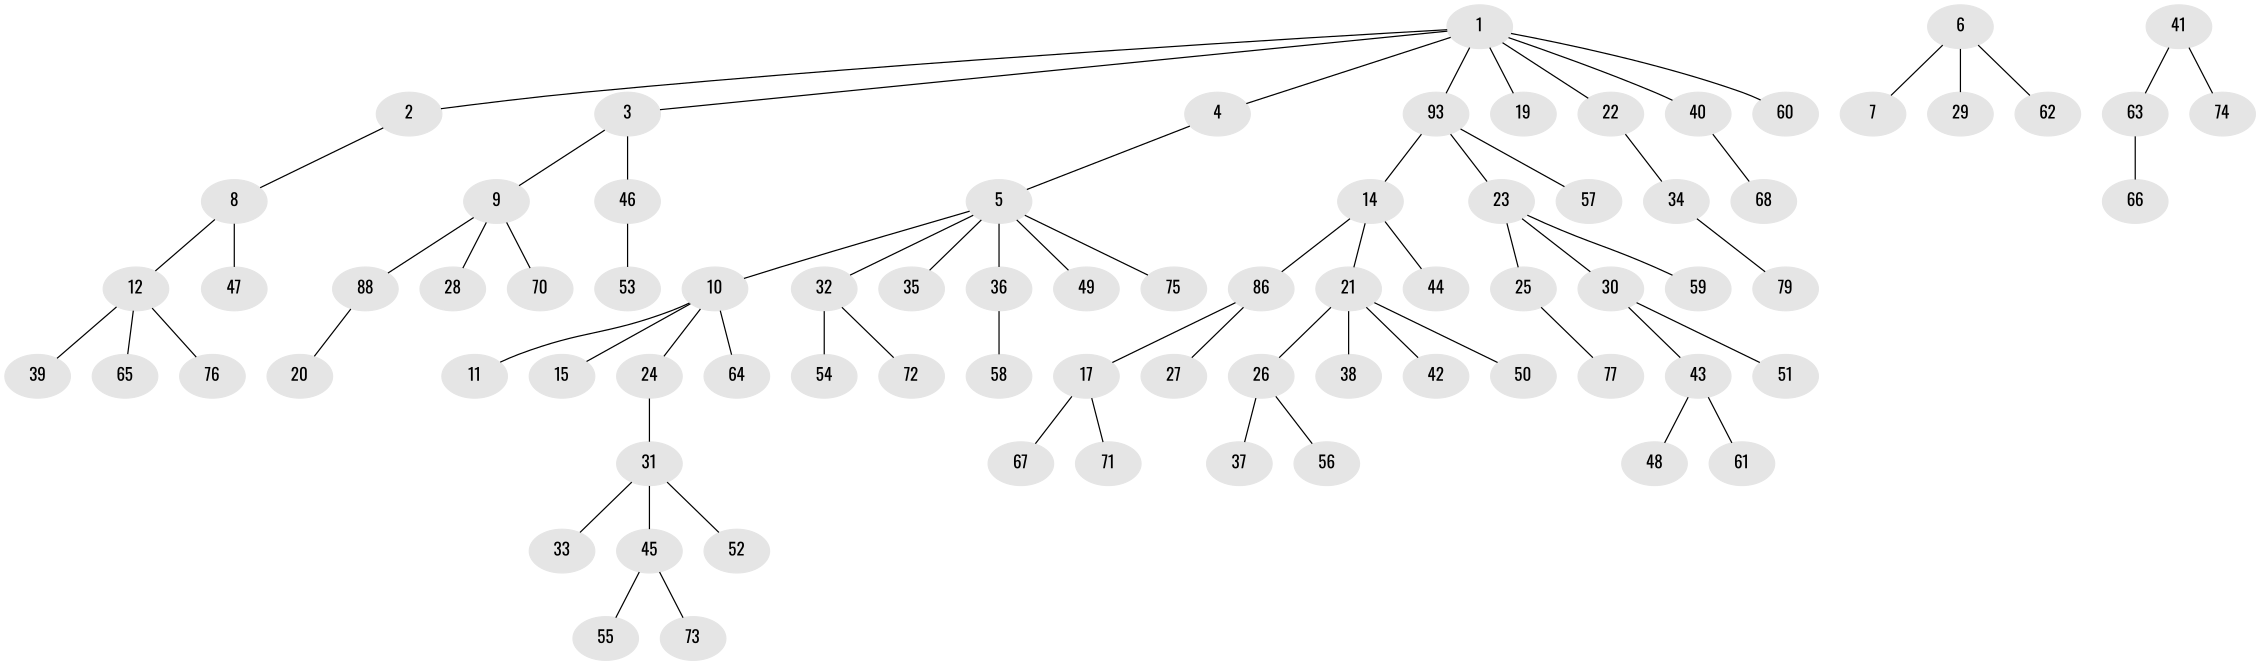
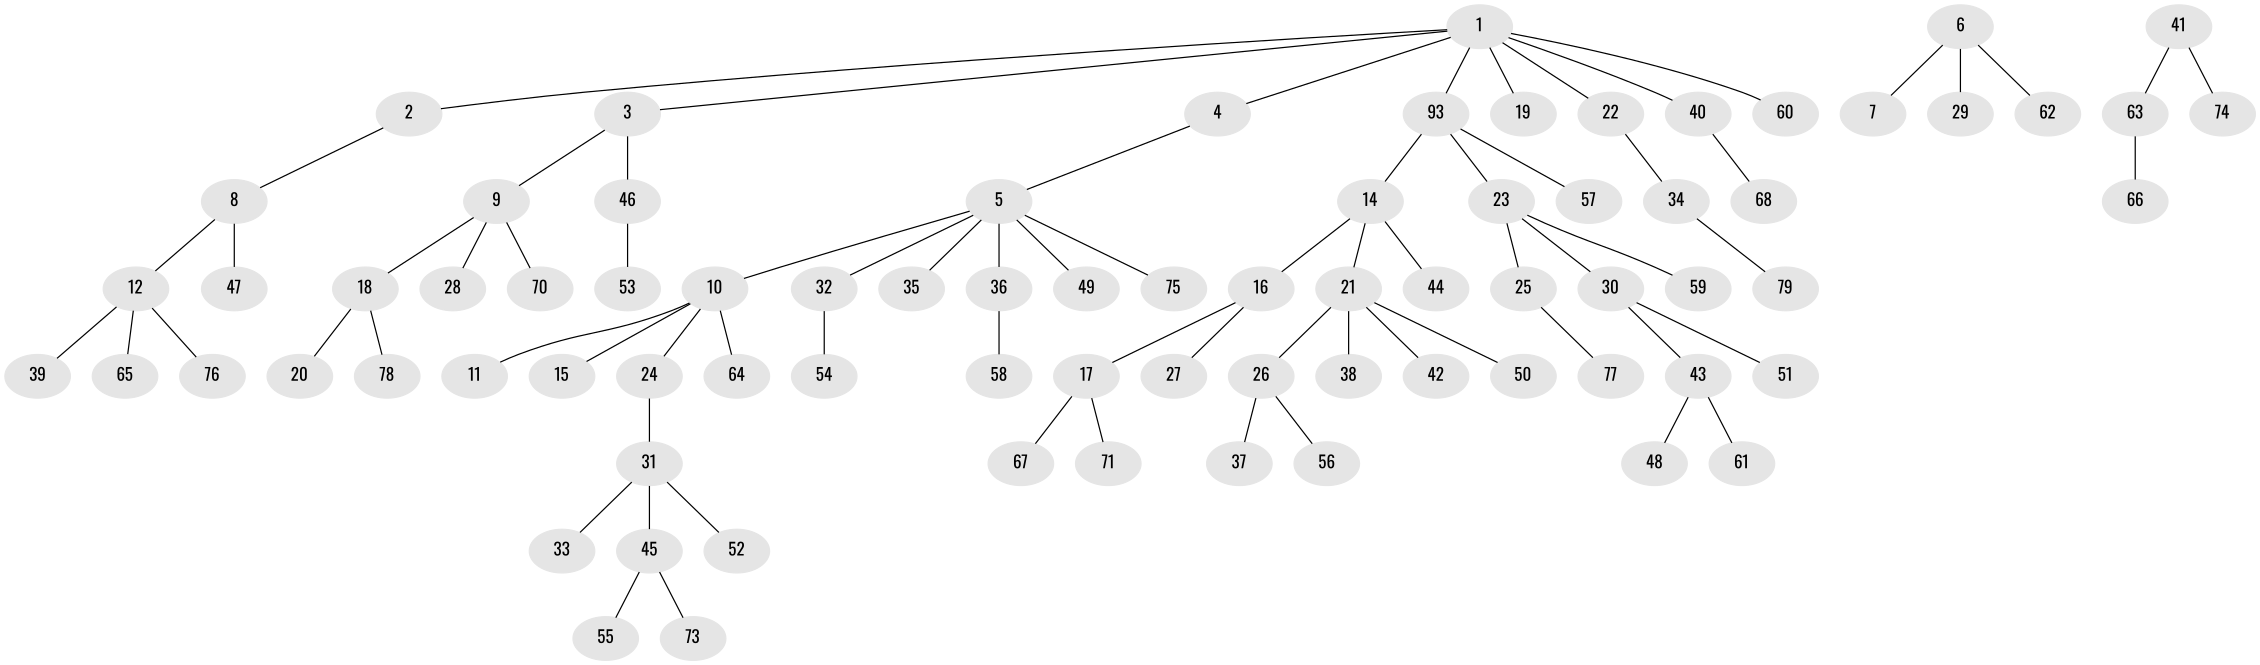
node "88": label "88" -> "18"
node "86": label "86" -> "16"
node "78": added
node "72": removed
